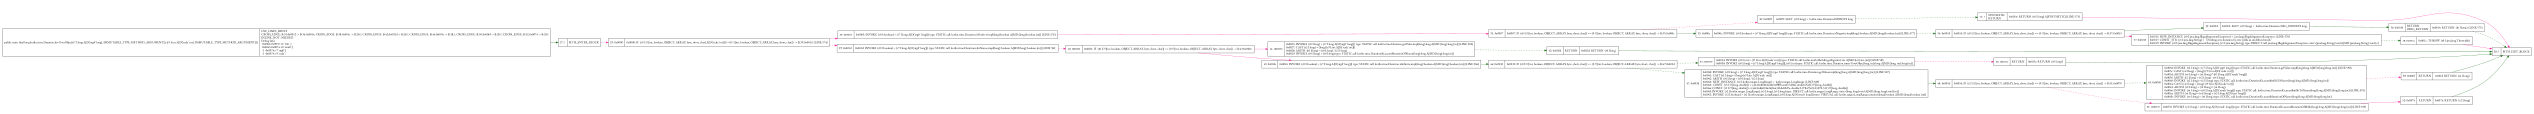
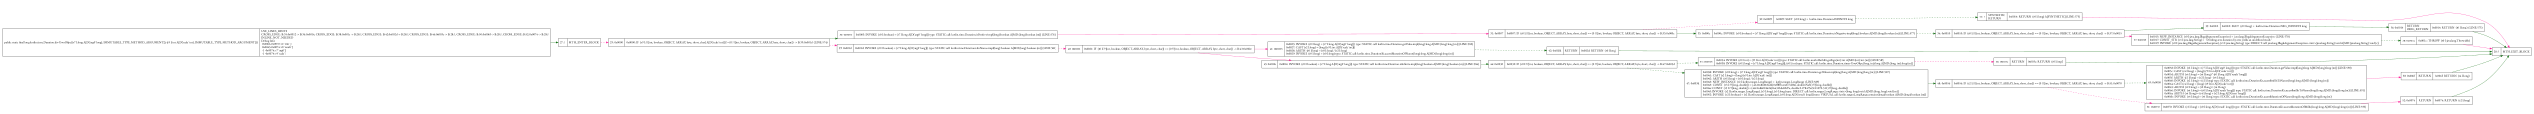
edge "36: 0x0014" -> "28: ?": style dashed -> solid
edge "29: 0x0000" -> "30: 0x0003": color deeppink -> darkgreen
edge "49: 0x0058" -> "50: 0x006f": style dashed -> solid
